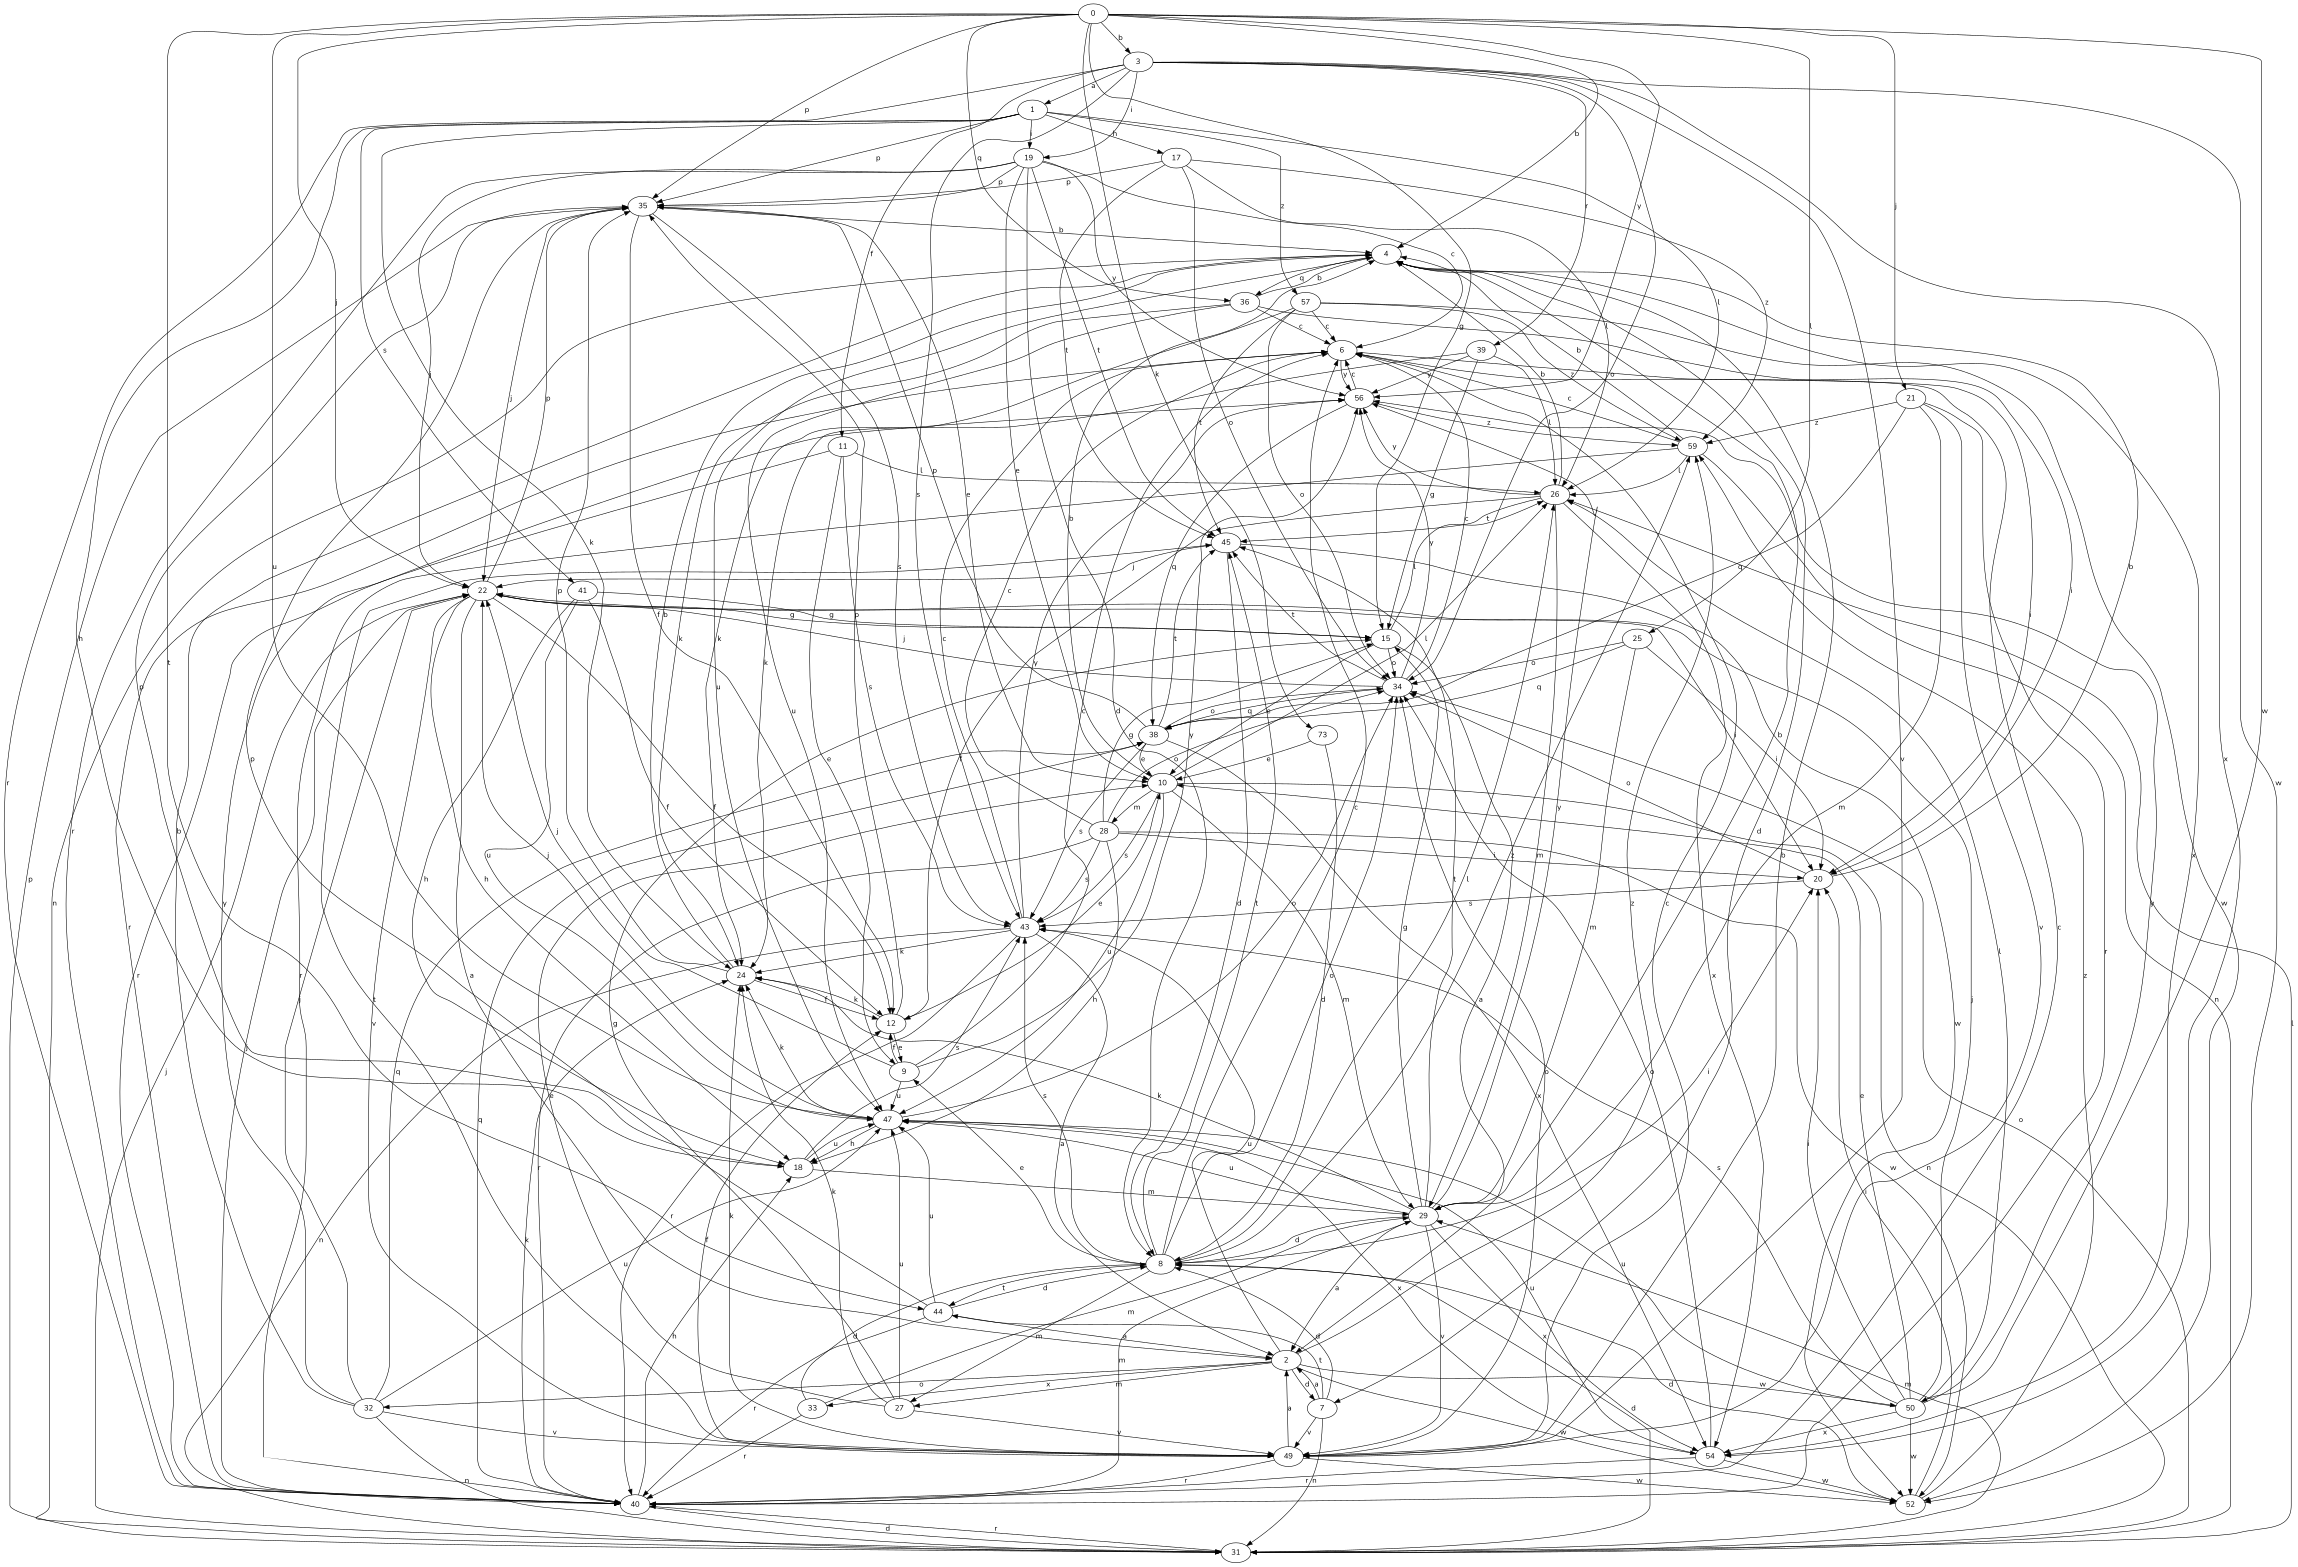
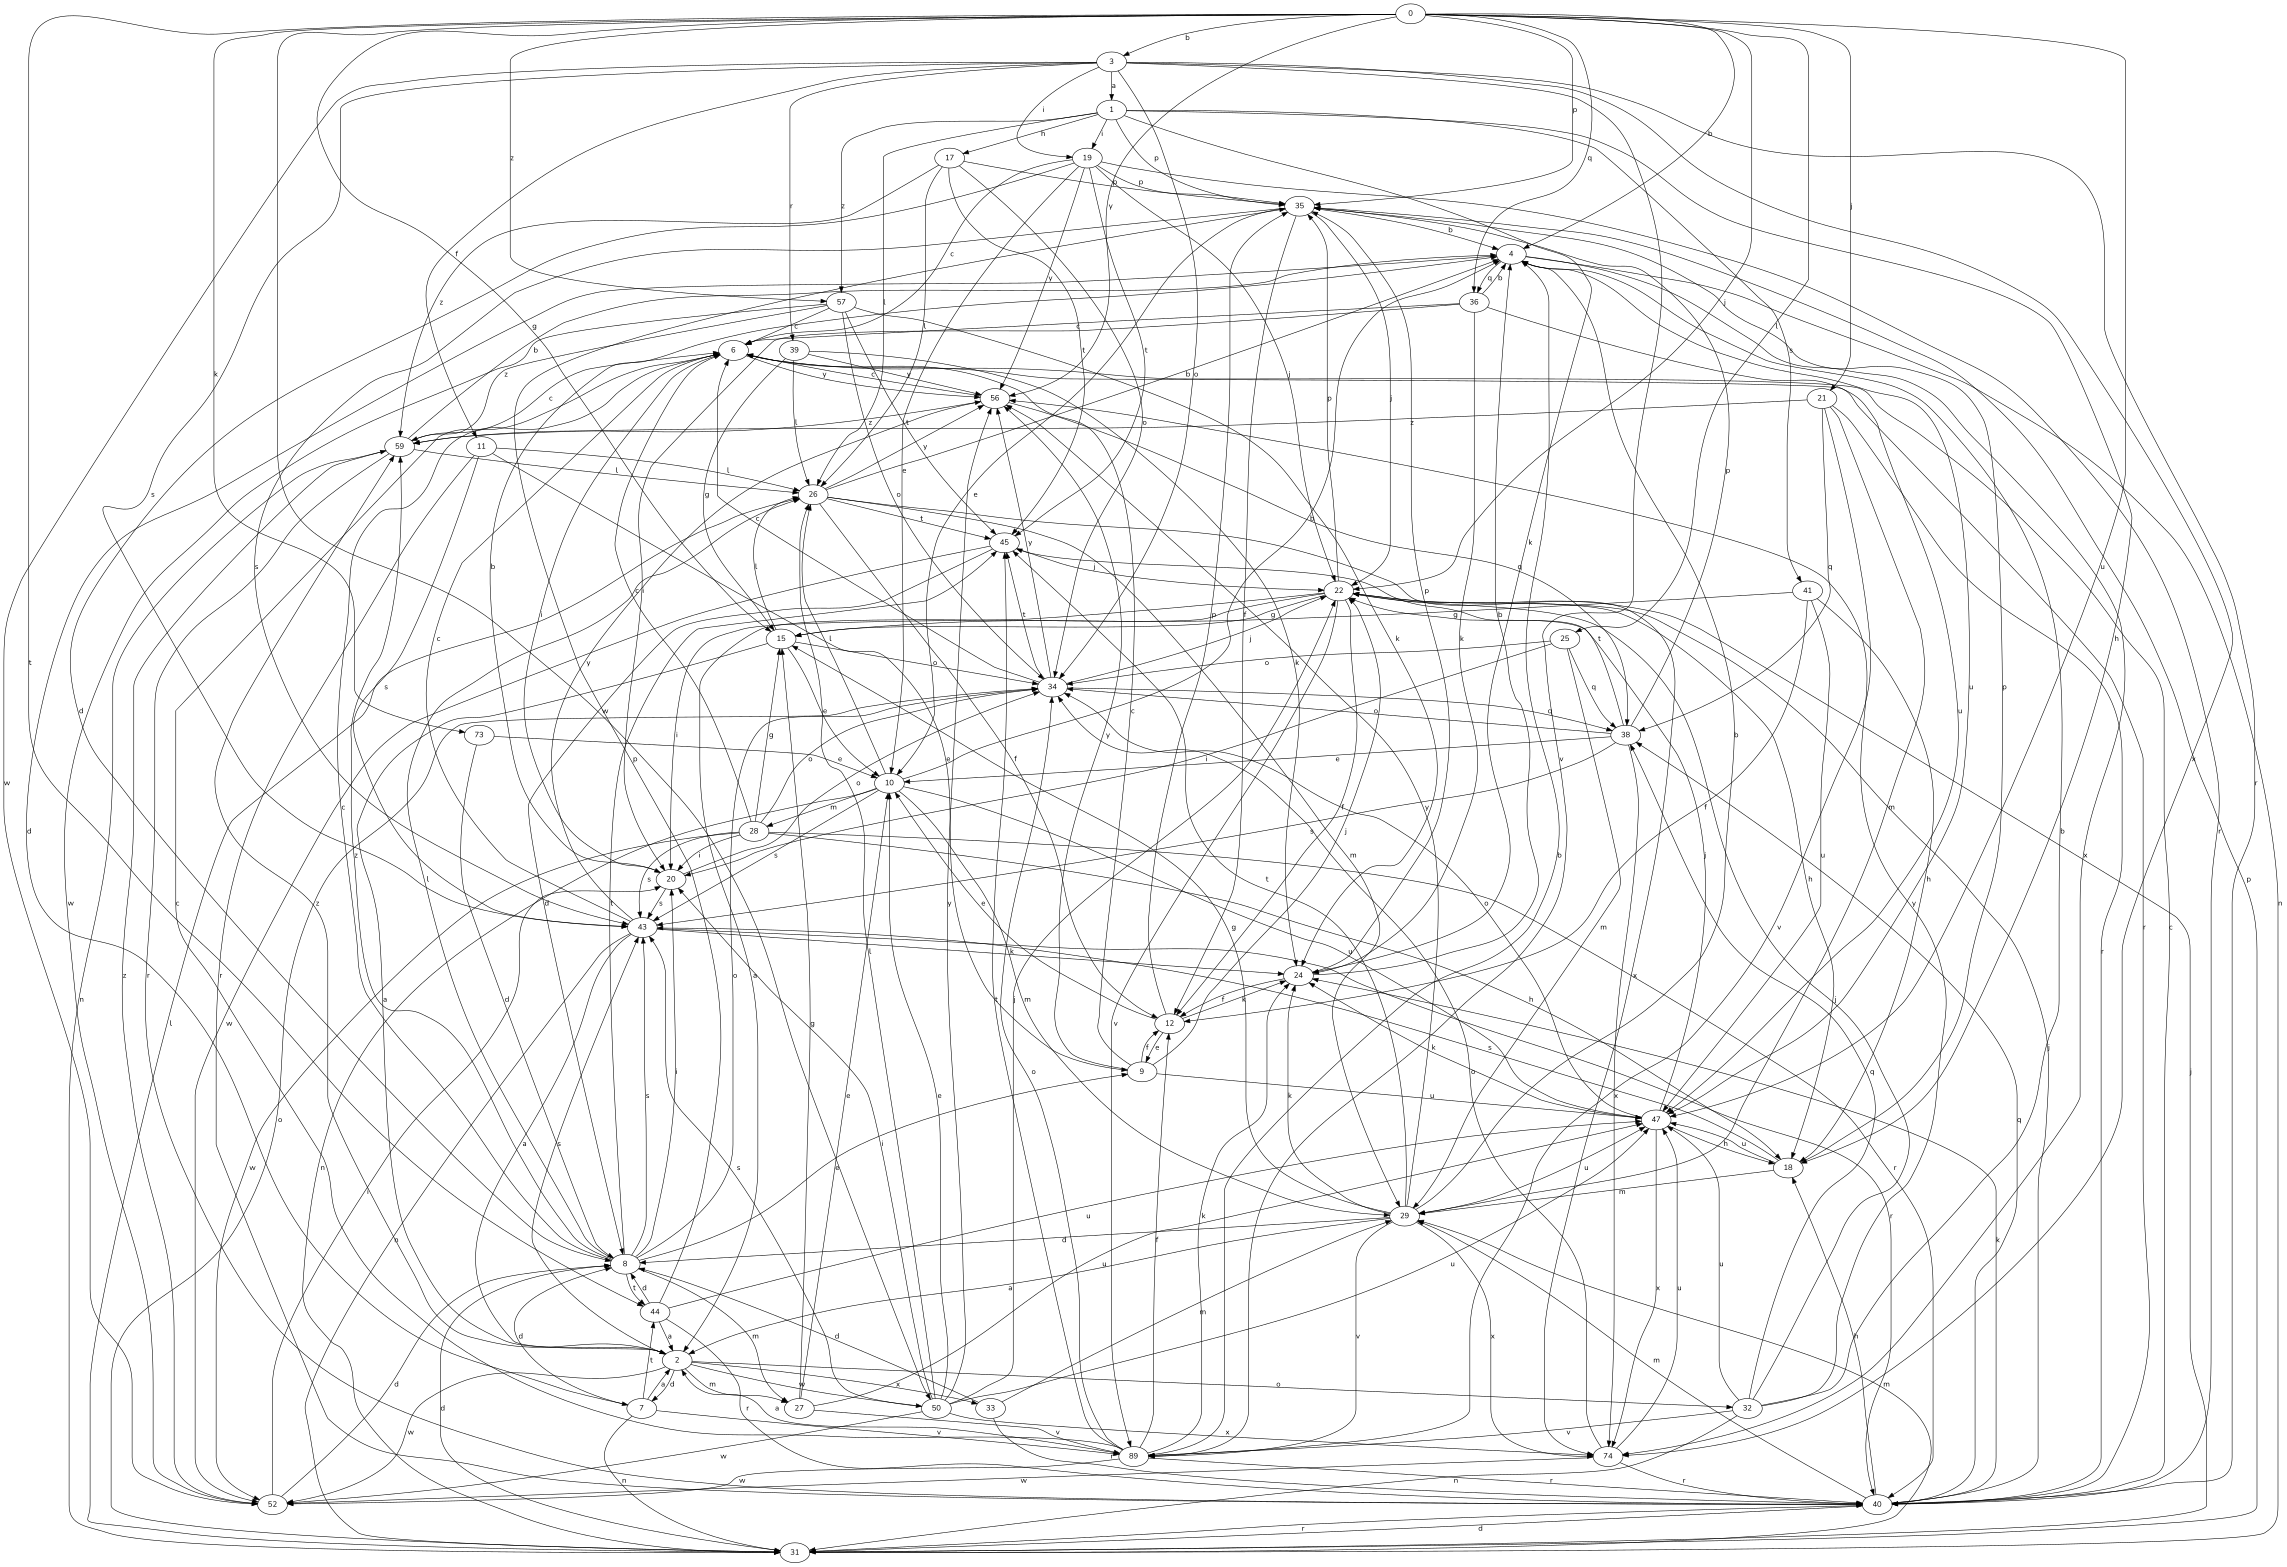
edge "0" -> "57": added, label "z"
edge "2" -> "43": label "u" -> "s"
edge "27" -> "24": removed, label "k"
node "49": label "49" -> "89"
node "54": label "54" -> "74"
